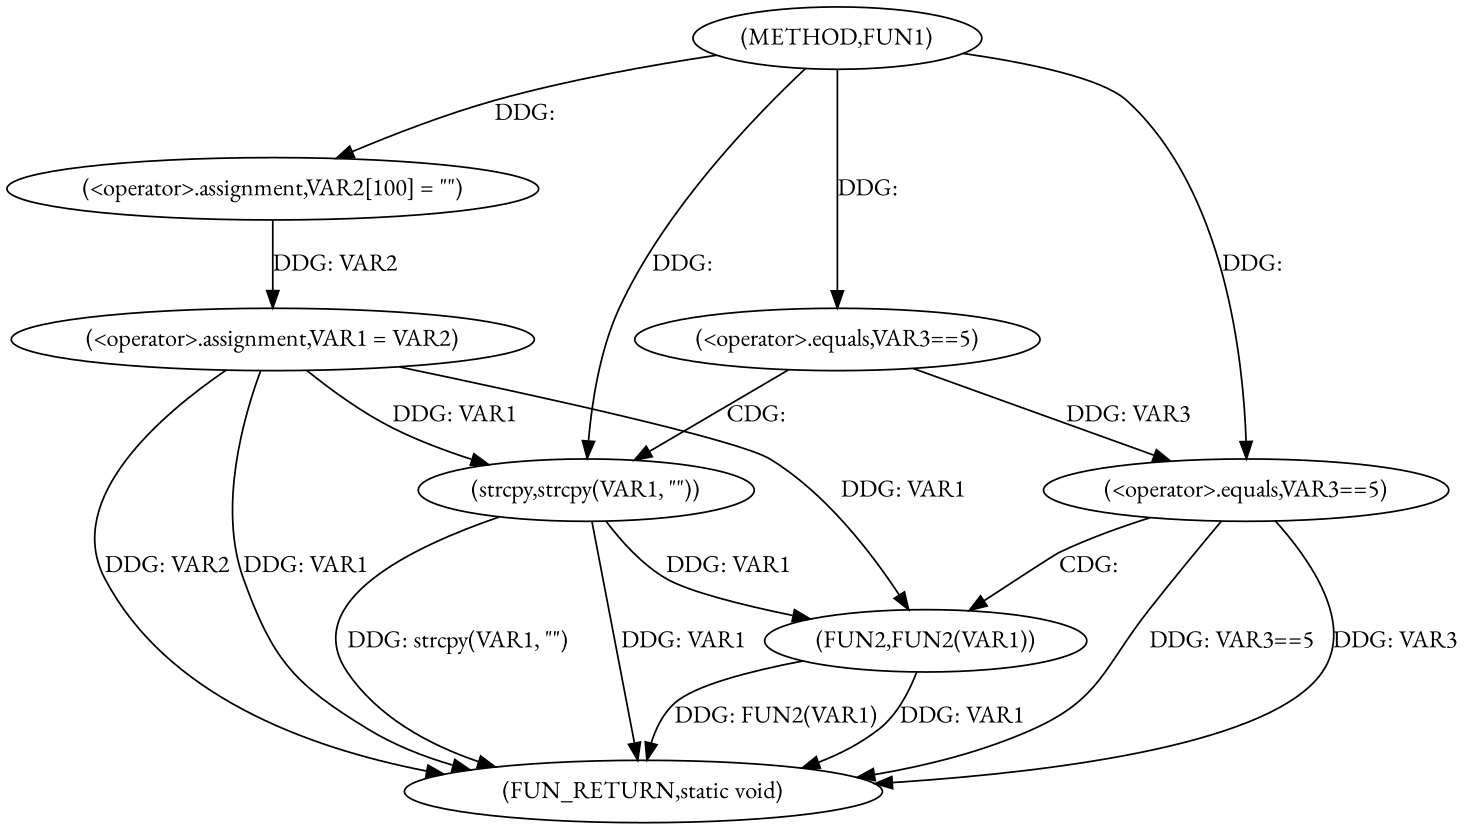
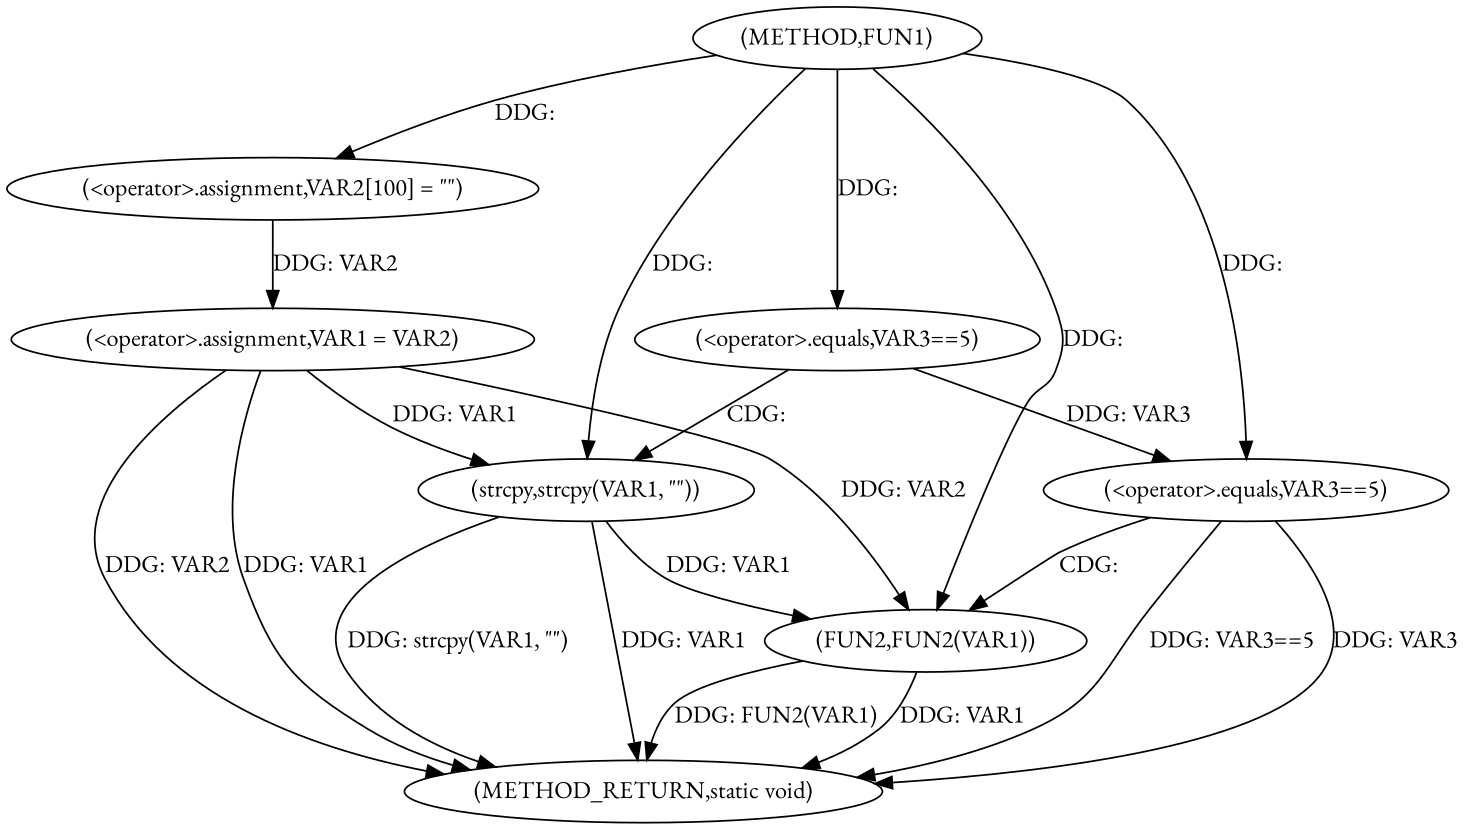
edge "(METHOD,FUN1)" -> "(FUN2,FUN2(VAR1))": added, label "DDG:"
edge "(<operator>.assignment,VAR1 = VAR2)" -> "(FUN2,FUN2(VAR1))": label "DDG: VAR1" -> "DDG: VAR2"
node "(FUN_RETURN,static void)": label "(FUN_RETURN,static void)" -> "(METHOD_RETURN,static void)"
